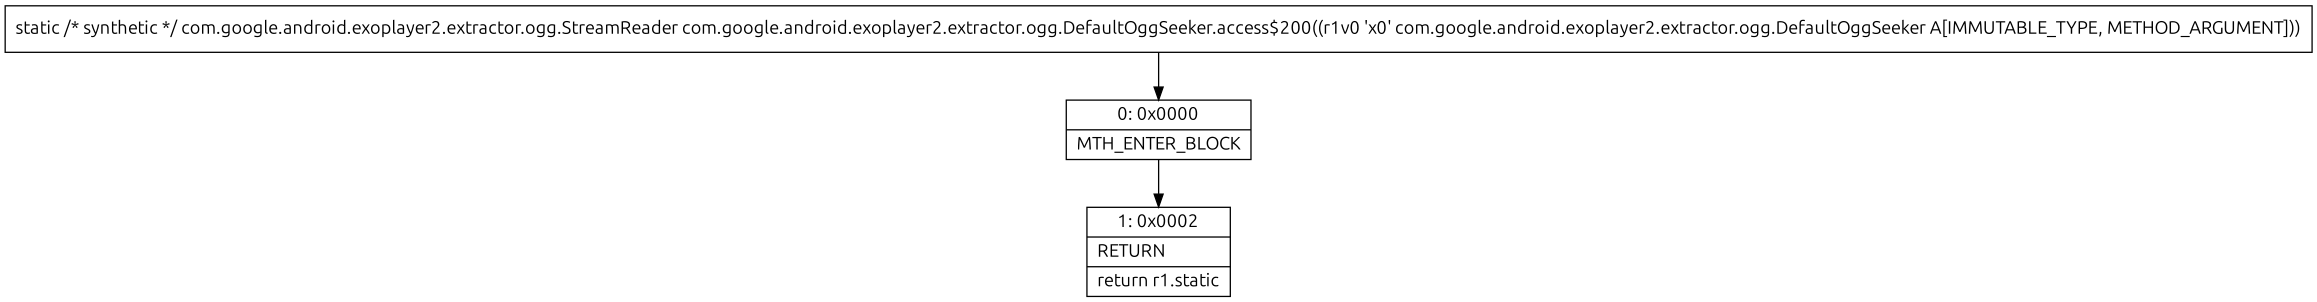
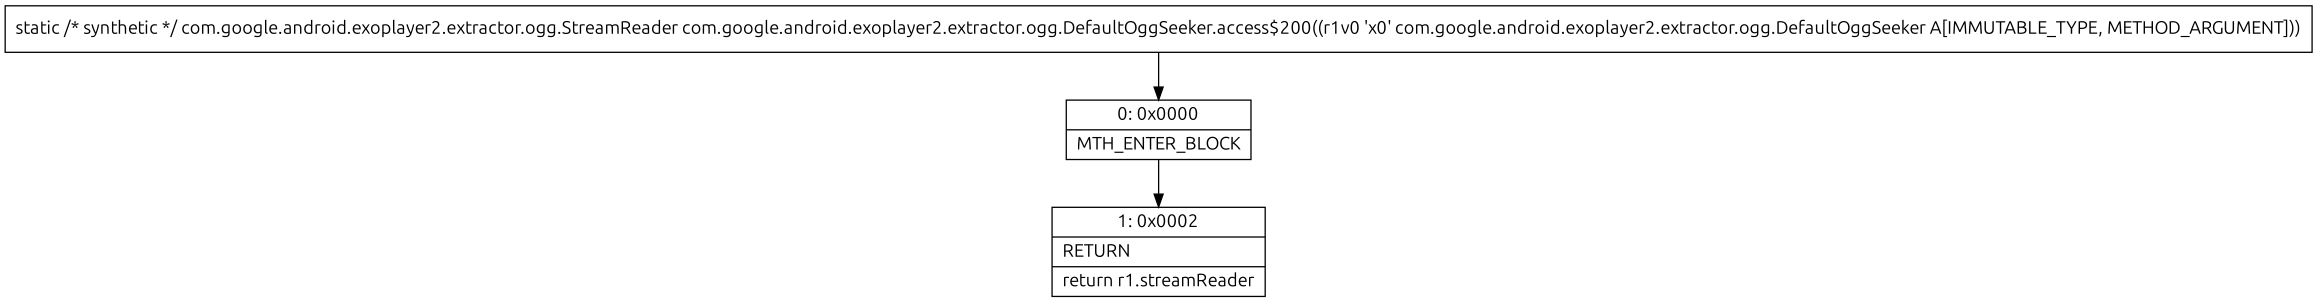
node "1: 0x0002": text "return r1.static" -> "return r1.streamReader"
